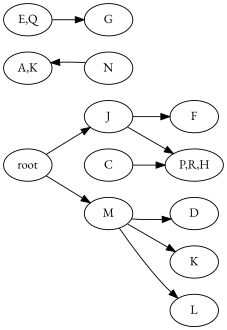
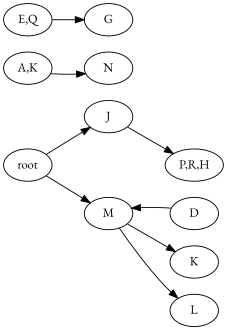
edge "N" -> "A,K": reversed
node "F": removed
node "C": removed
edge "M" -> "D": reversed
